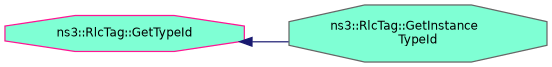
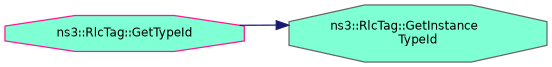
edge "ns3::RlcTag::GetInstance TypeId" -> "ns3::RlcTag::GetTypeId": reversed
